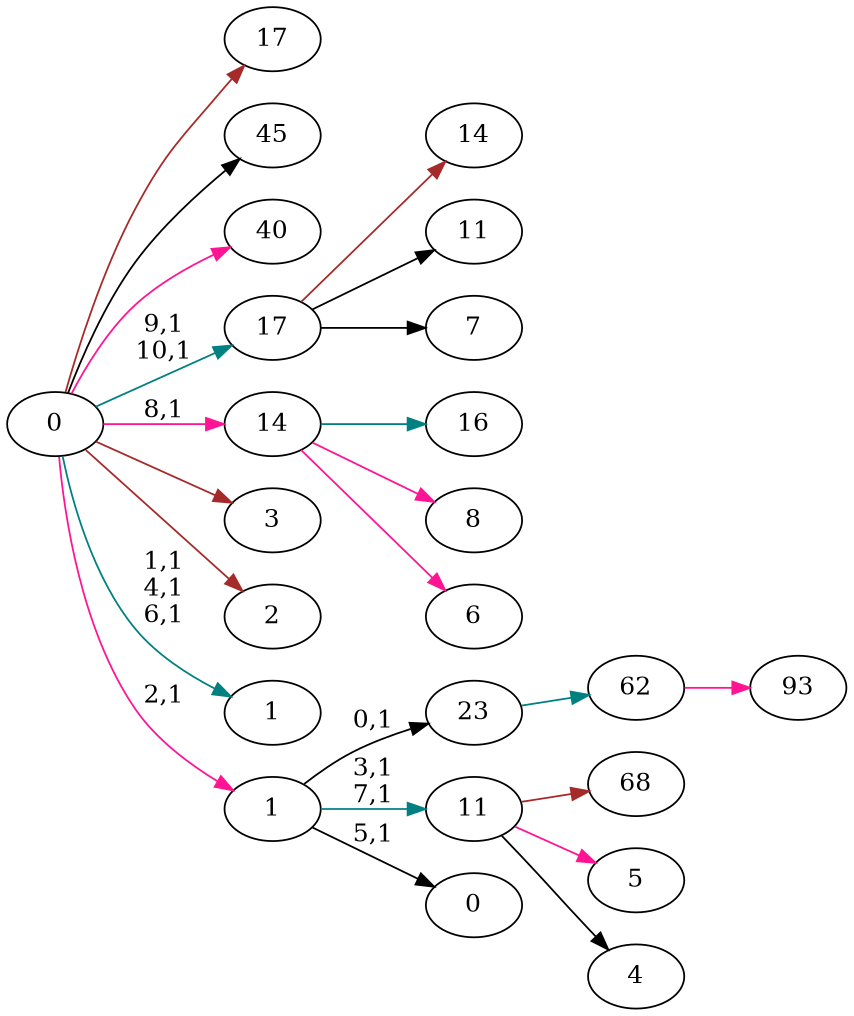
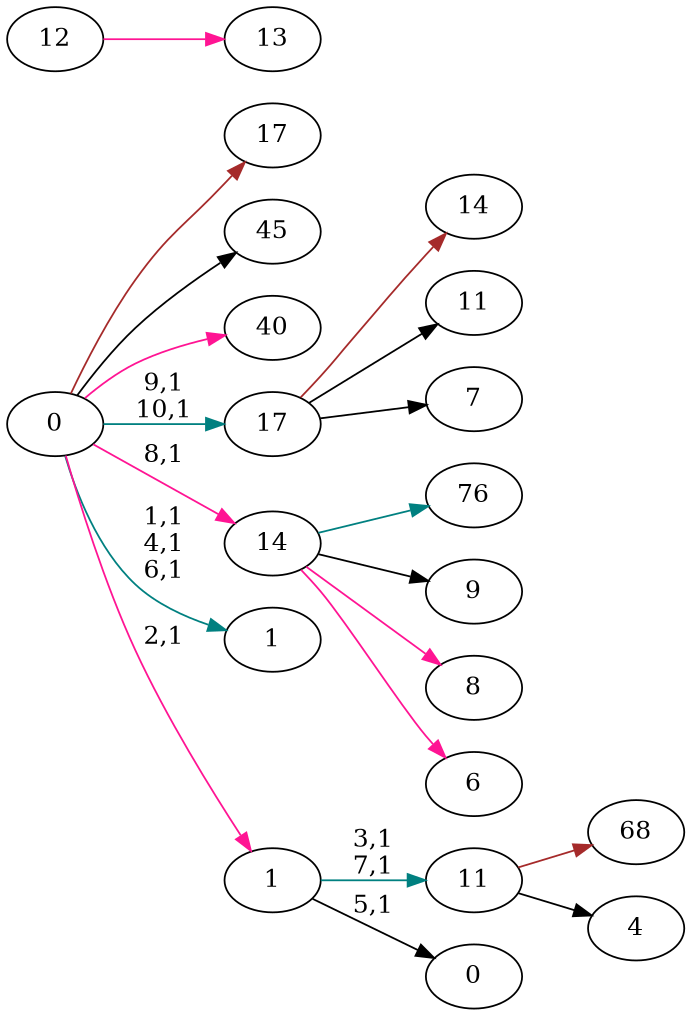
node "16": label "16" -> "76"
node "3": removed
node "9": added
node "2": removed
node "62": label "62" -> "12"
node "93": label "93" -> "13"
node "23": removed
node "5": removed
